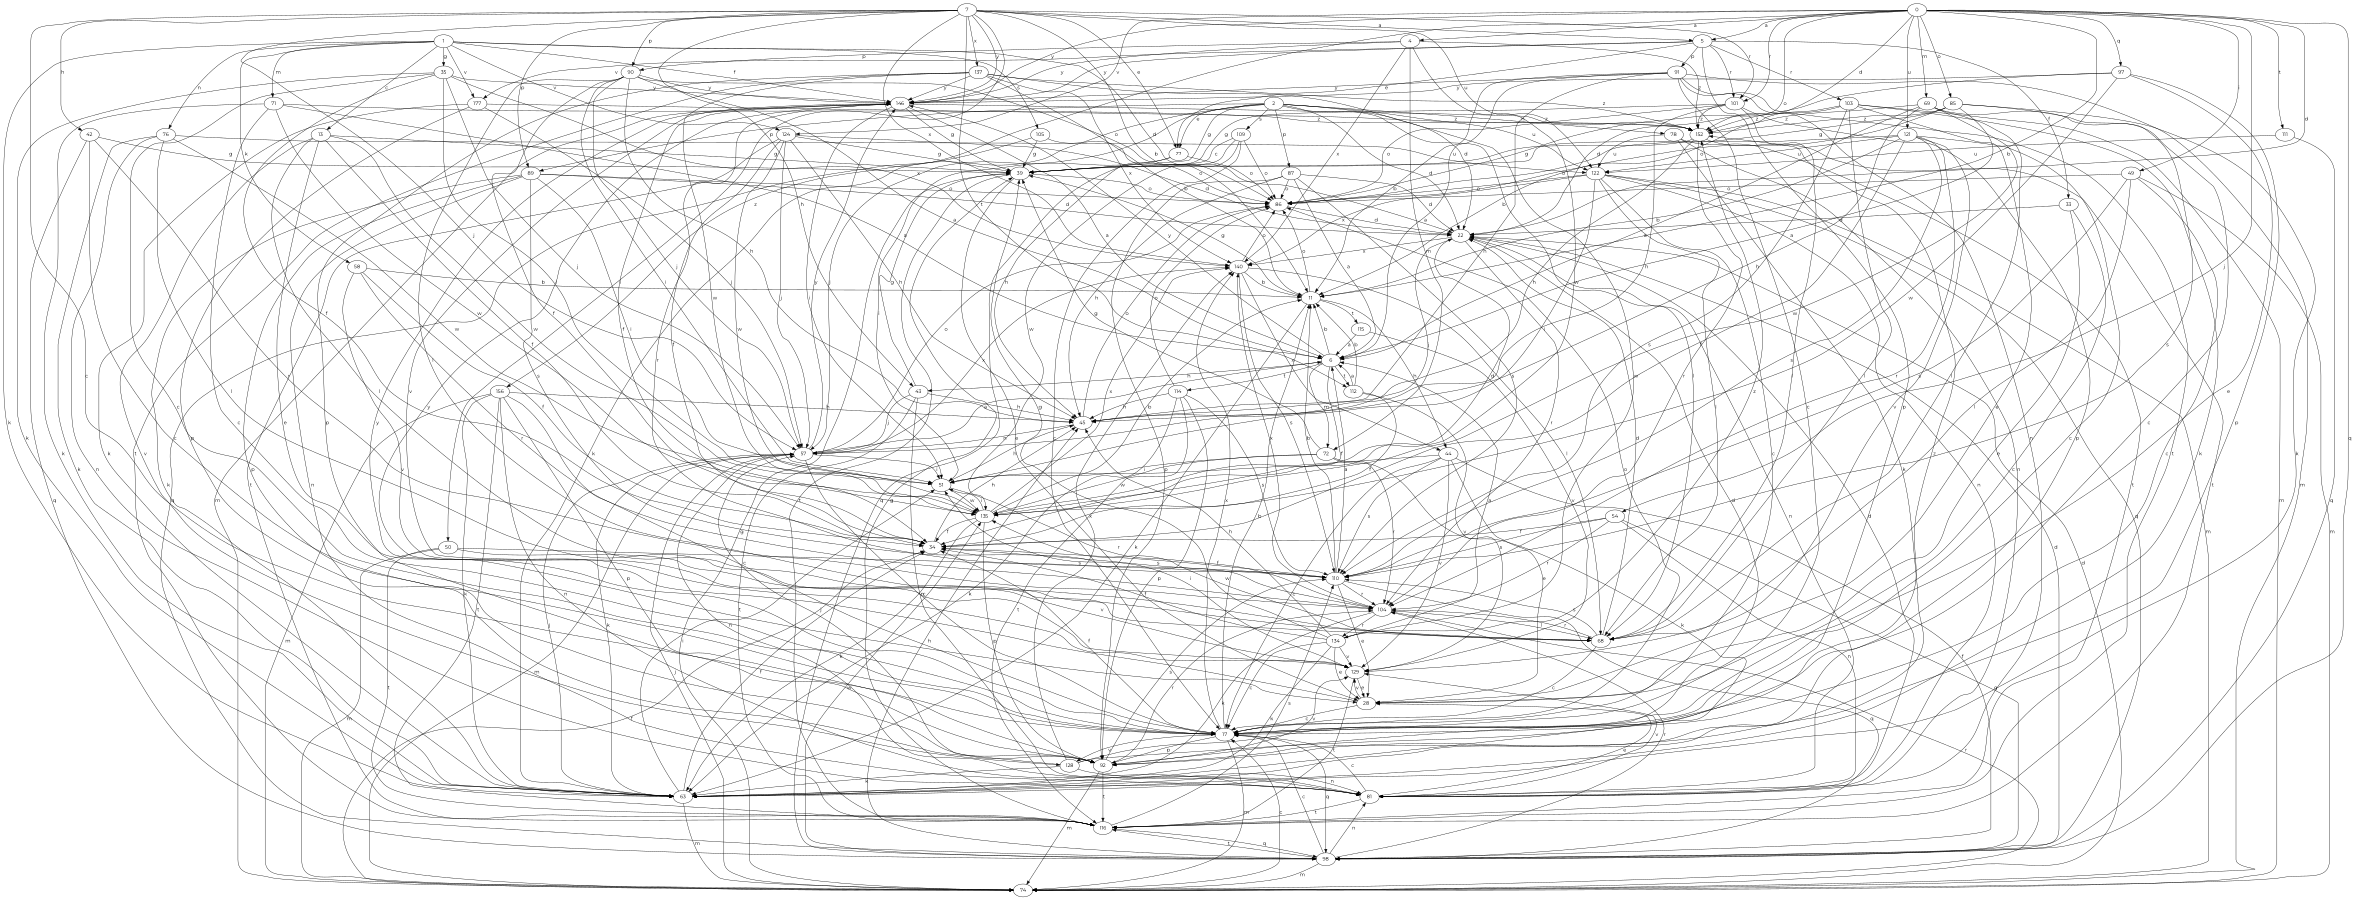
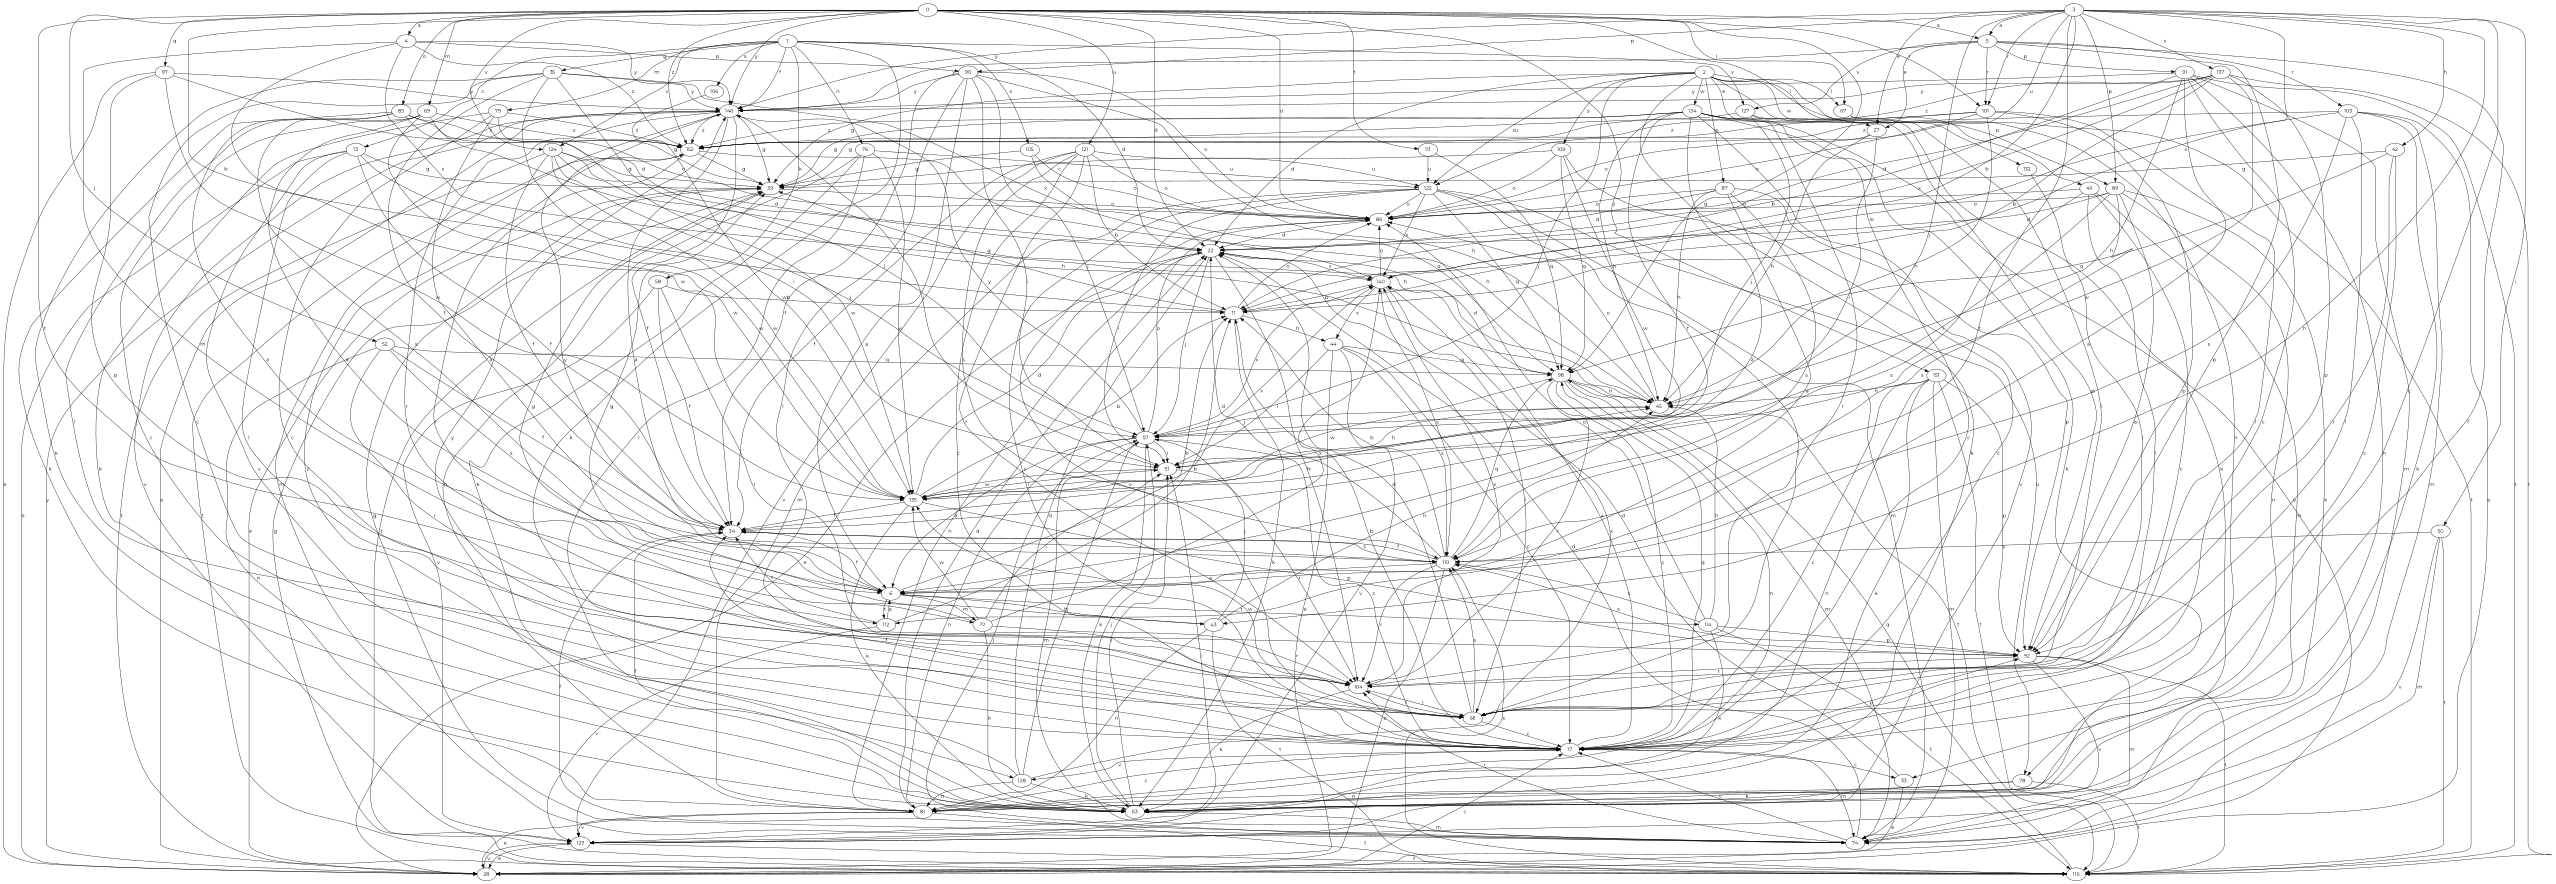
node "7": label "7" -> "3"
edge "0" -> "152": label "d" -> "z"
node "106": added
node "71": label "71" -> "79"
node "177": label "177" -> "127"
node "67": added
edge "78" -> "122": reversed
node "132": added
edge "0" -> "112": added, label "t"
node "115": removed
node "156": label "156" -> "151"
edge "45" -> "57": label "n" -> "j"
edge "110" -> "22": added, label "d"
edge "146" -> "28": added, label "e"
edge "122" -> "81": label "n" -> "m"
edge "72" -> "140": added, label "x"
node "54": label "54" -> "52"
edge "22" -> "28": added, label "e"
edge "104" -> "134": reversed
edge "33" -> "17": reversed
edge "44" -> "98": label "f" -> "q"
